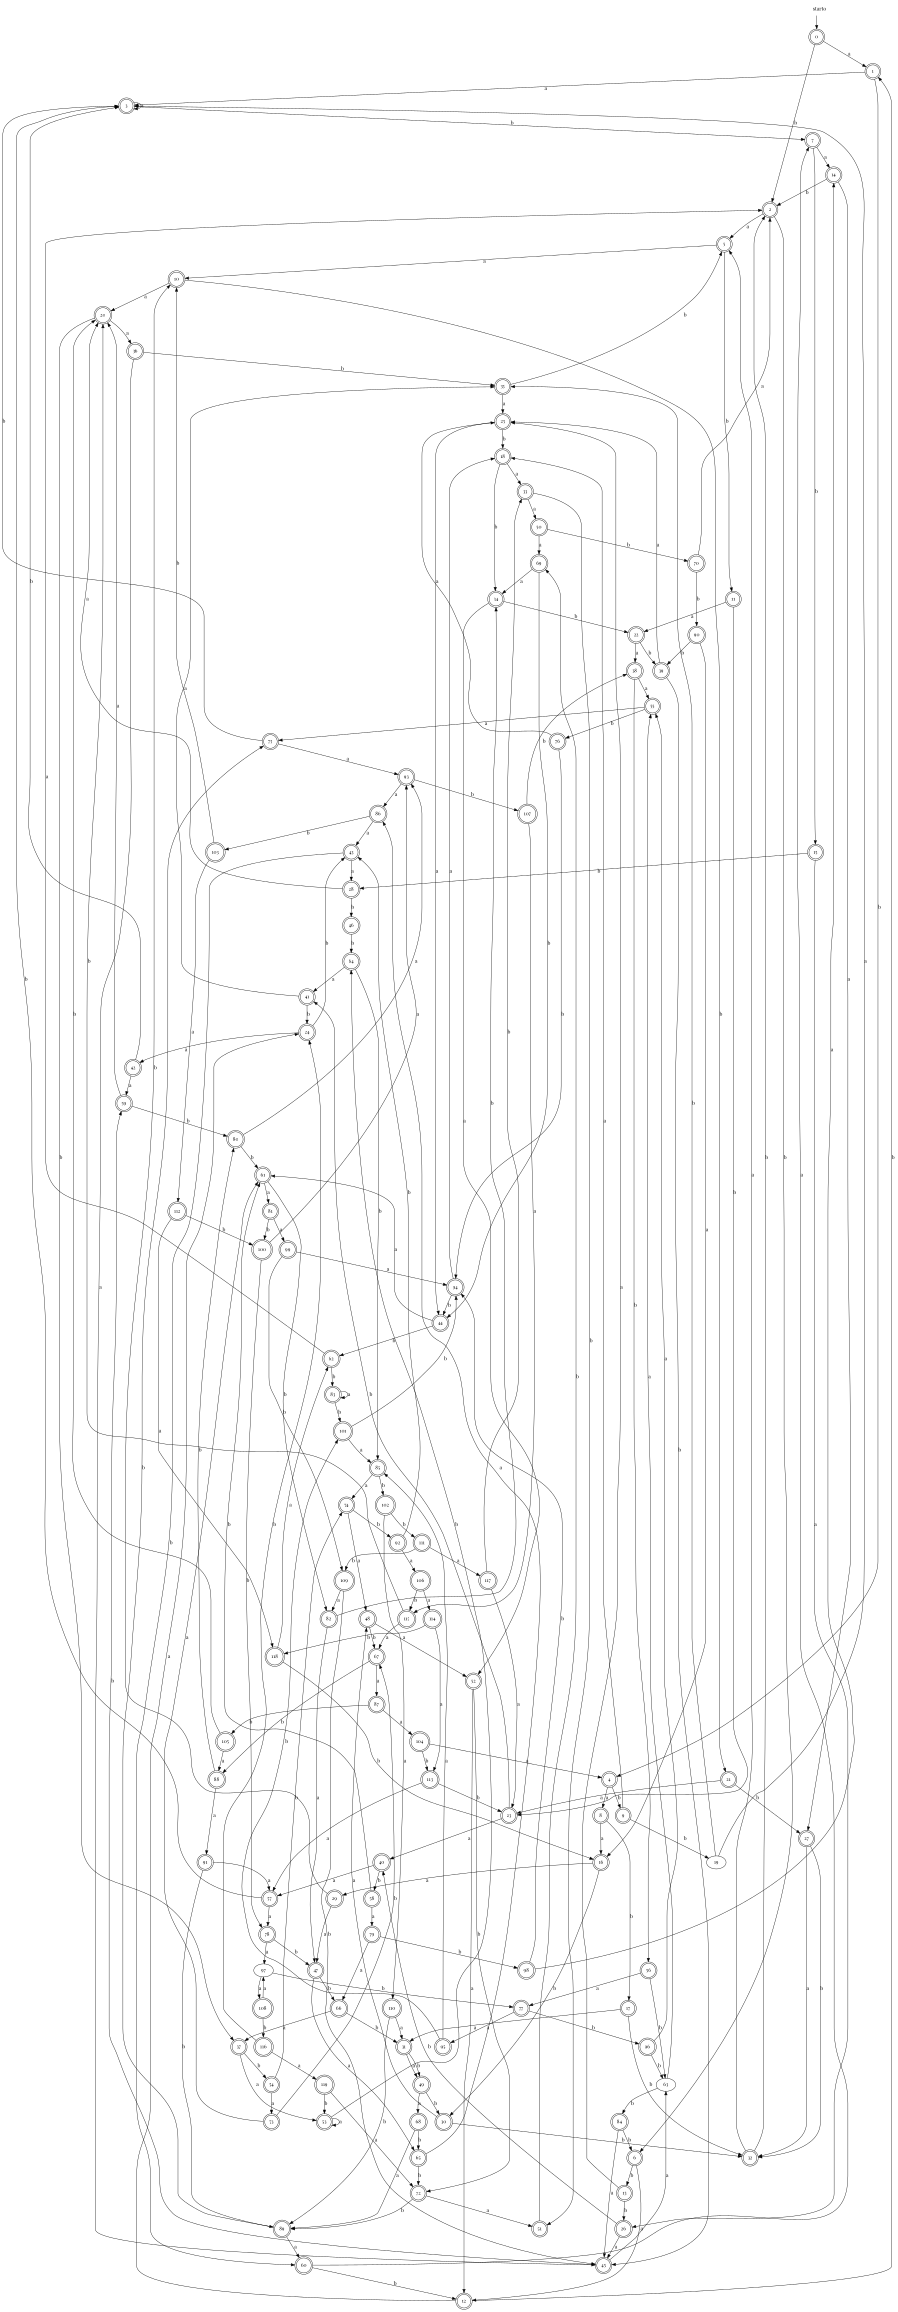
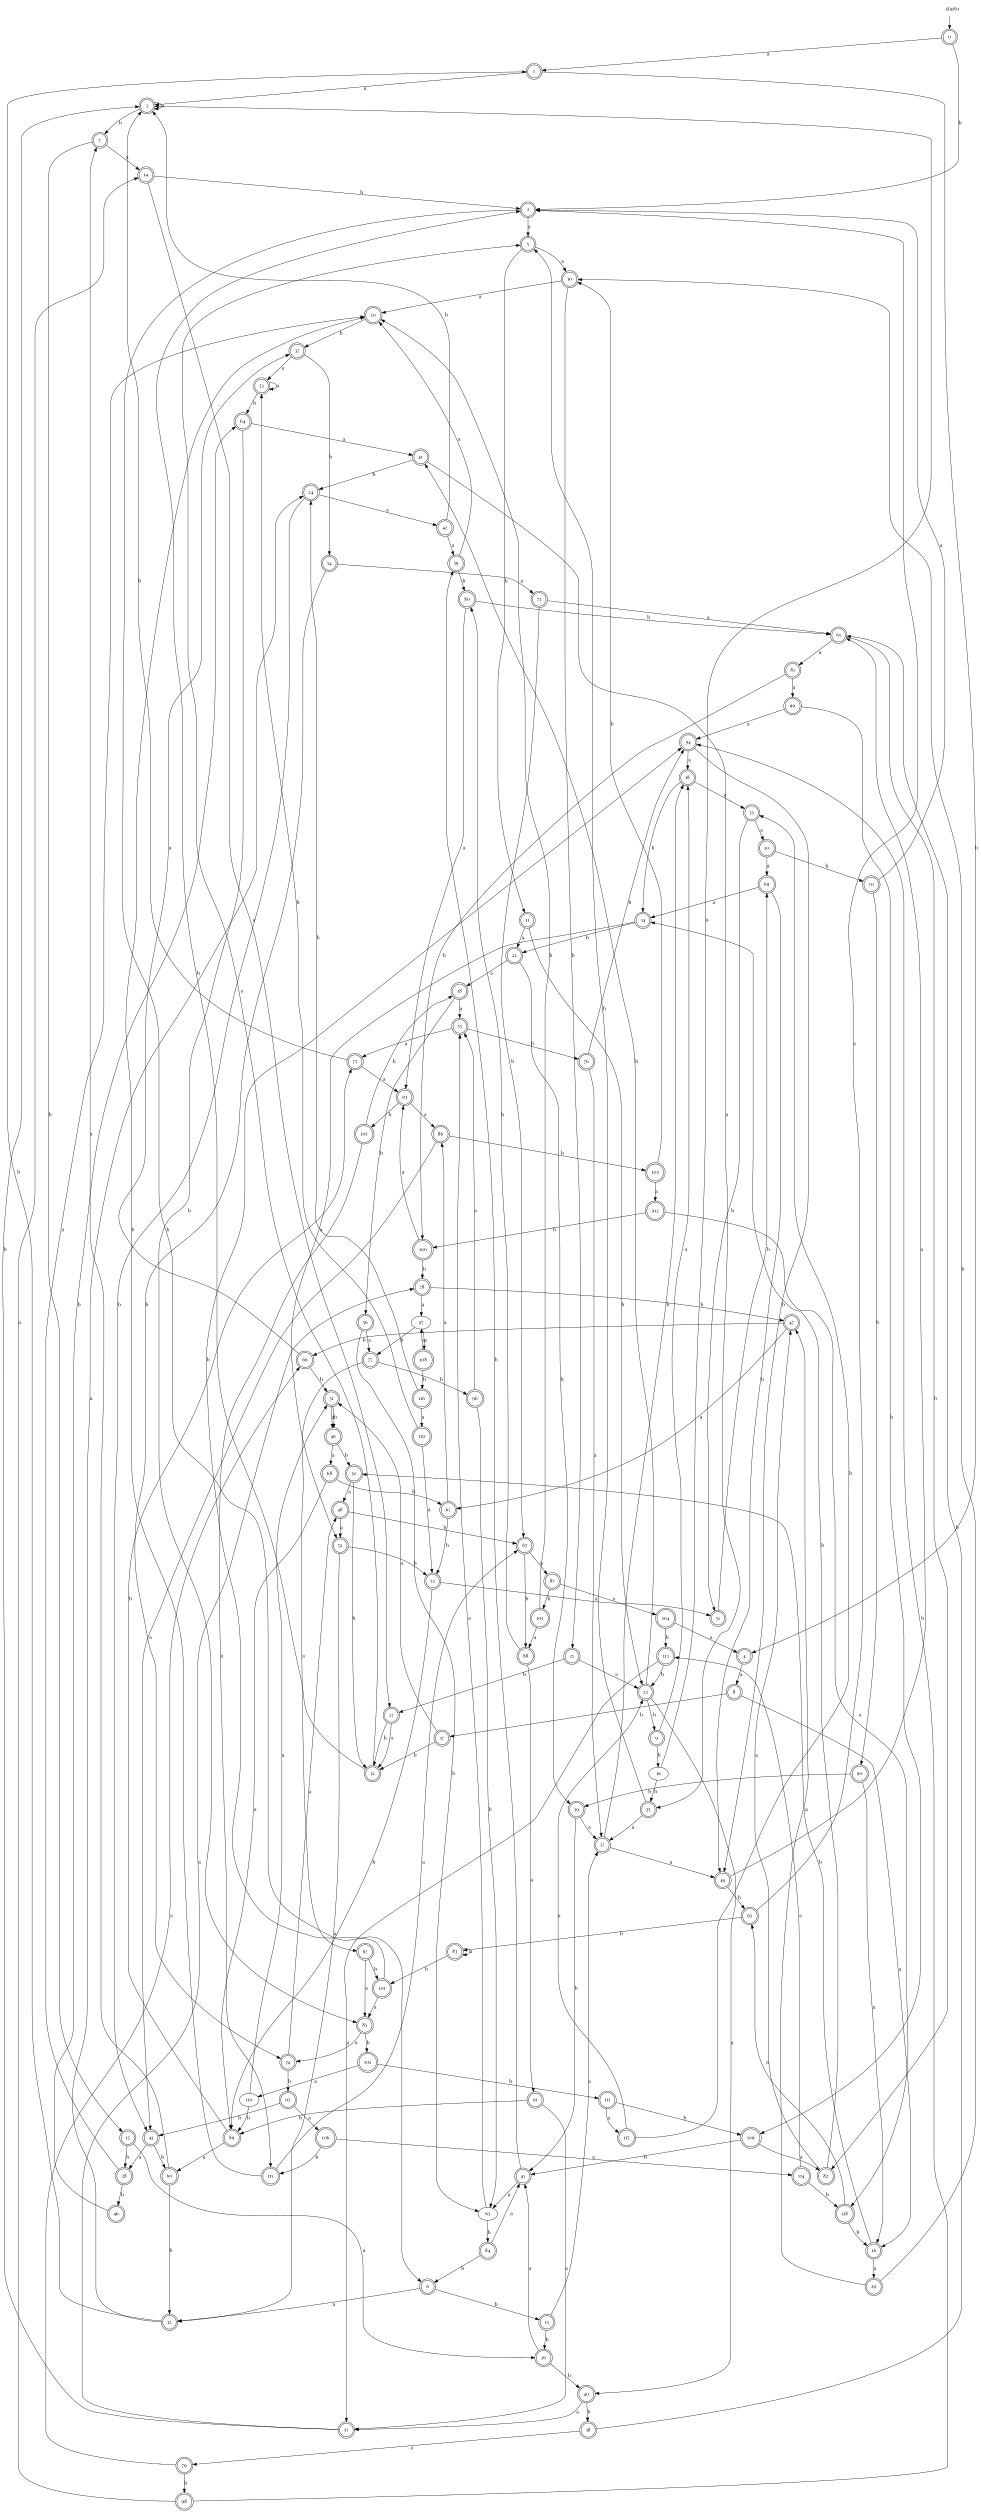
node "36": removed
node "112": label "112" -> "912"
edge "4" -> "9": now "23" -> "9"
node "110": shape doublecircle -> ellipse
